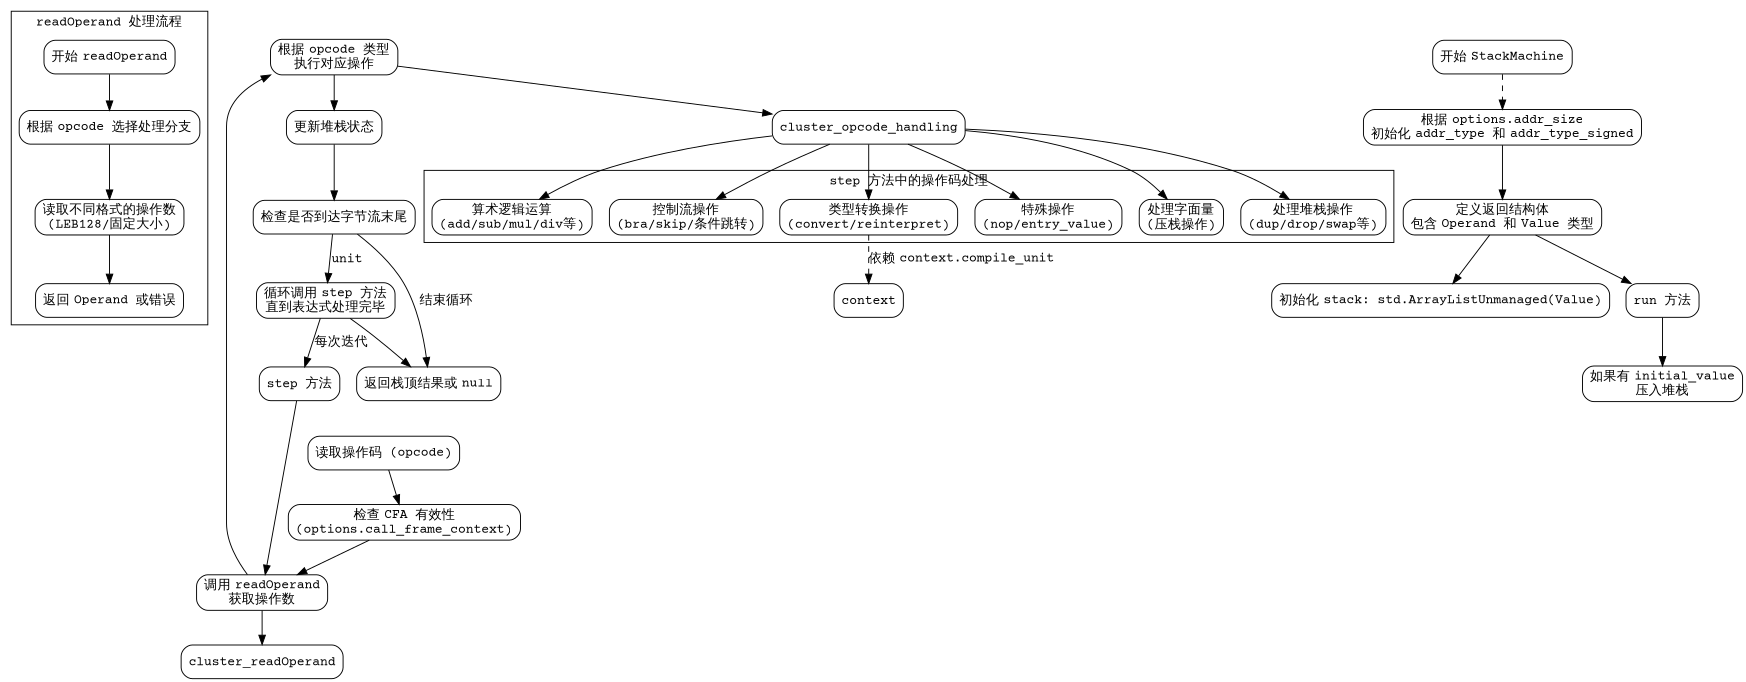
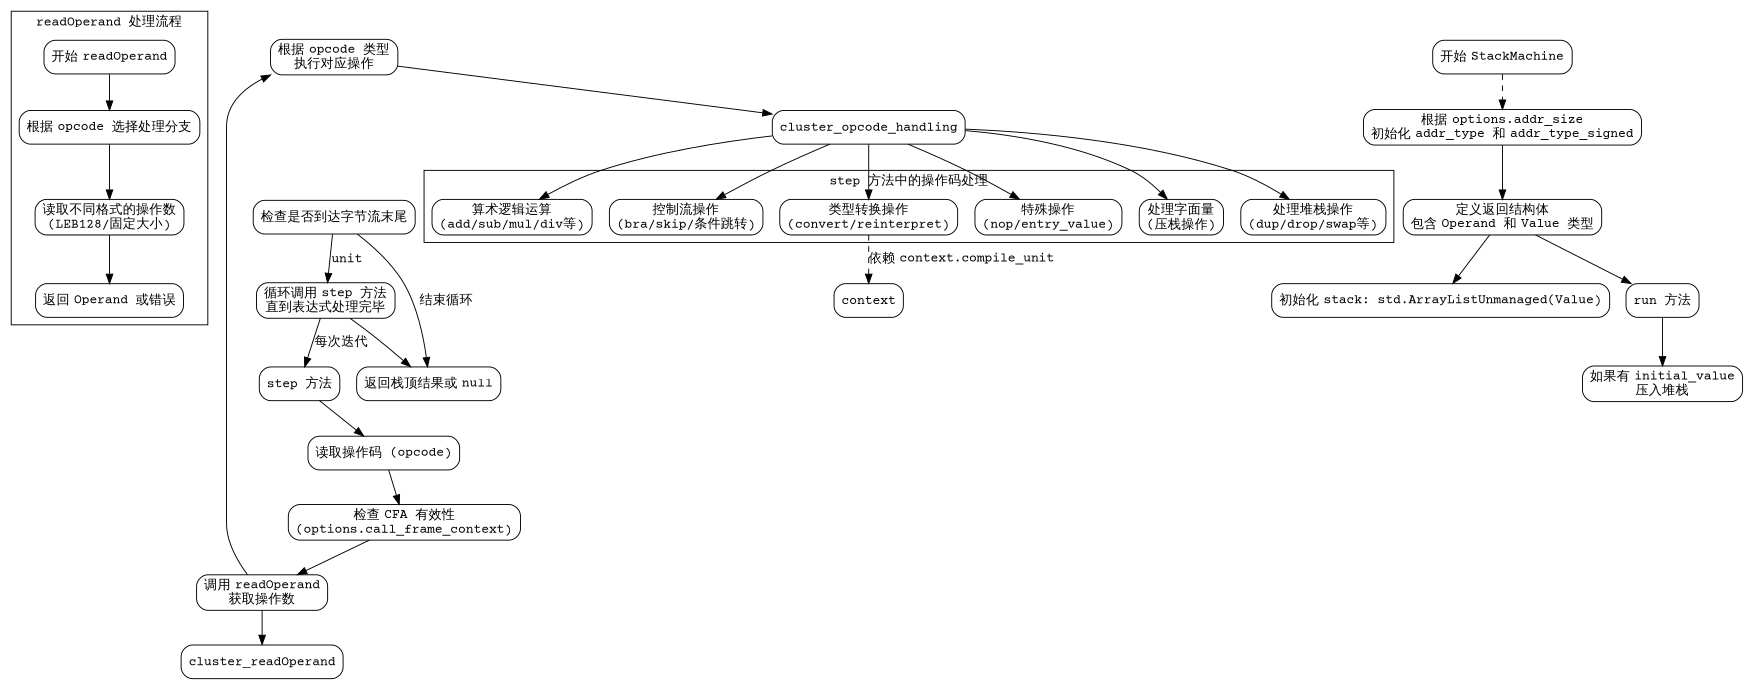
node "更新堆栈状态": removed
edge "step 方法" -> "调用 readOperand 获取操作数": now "step 方法" -> "读取操作码 (opcode)"
